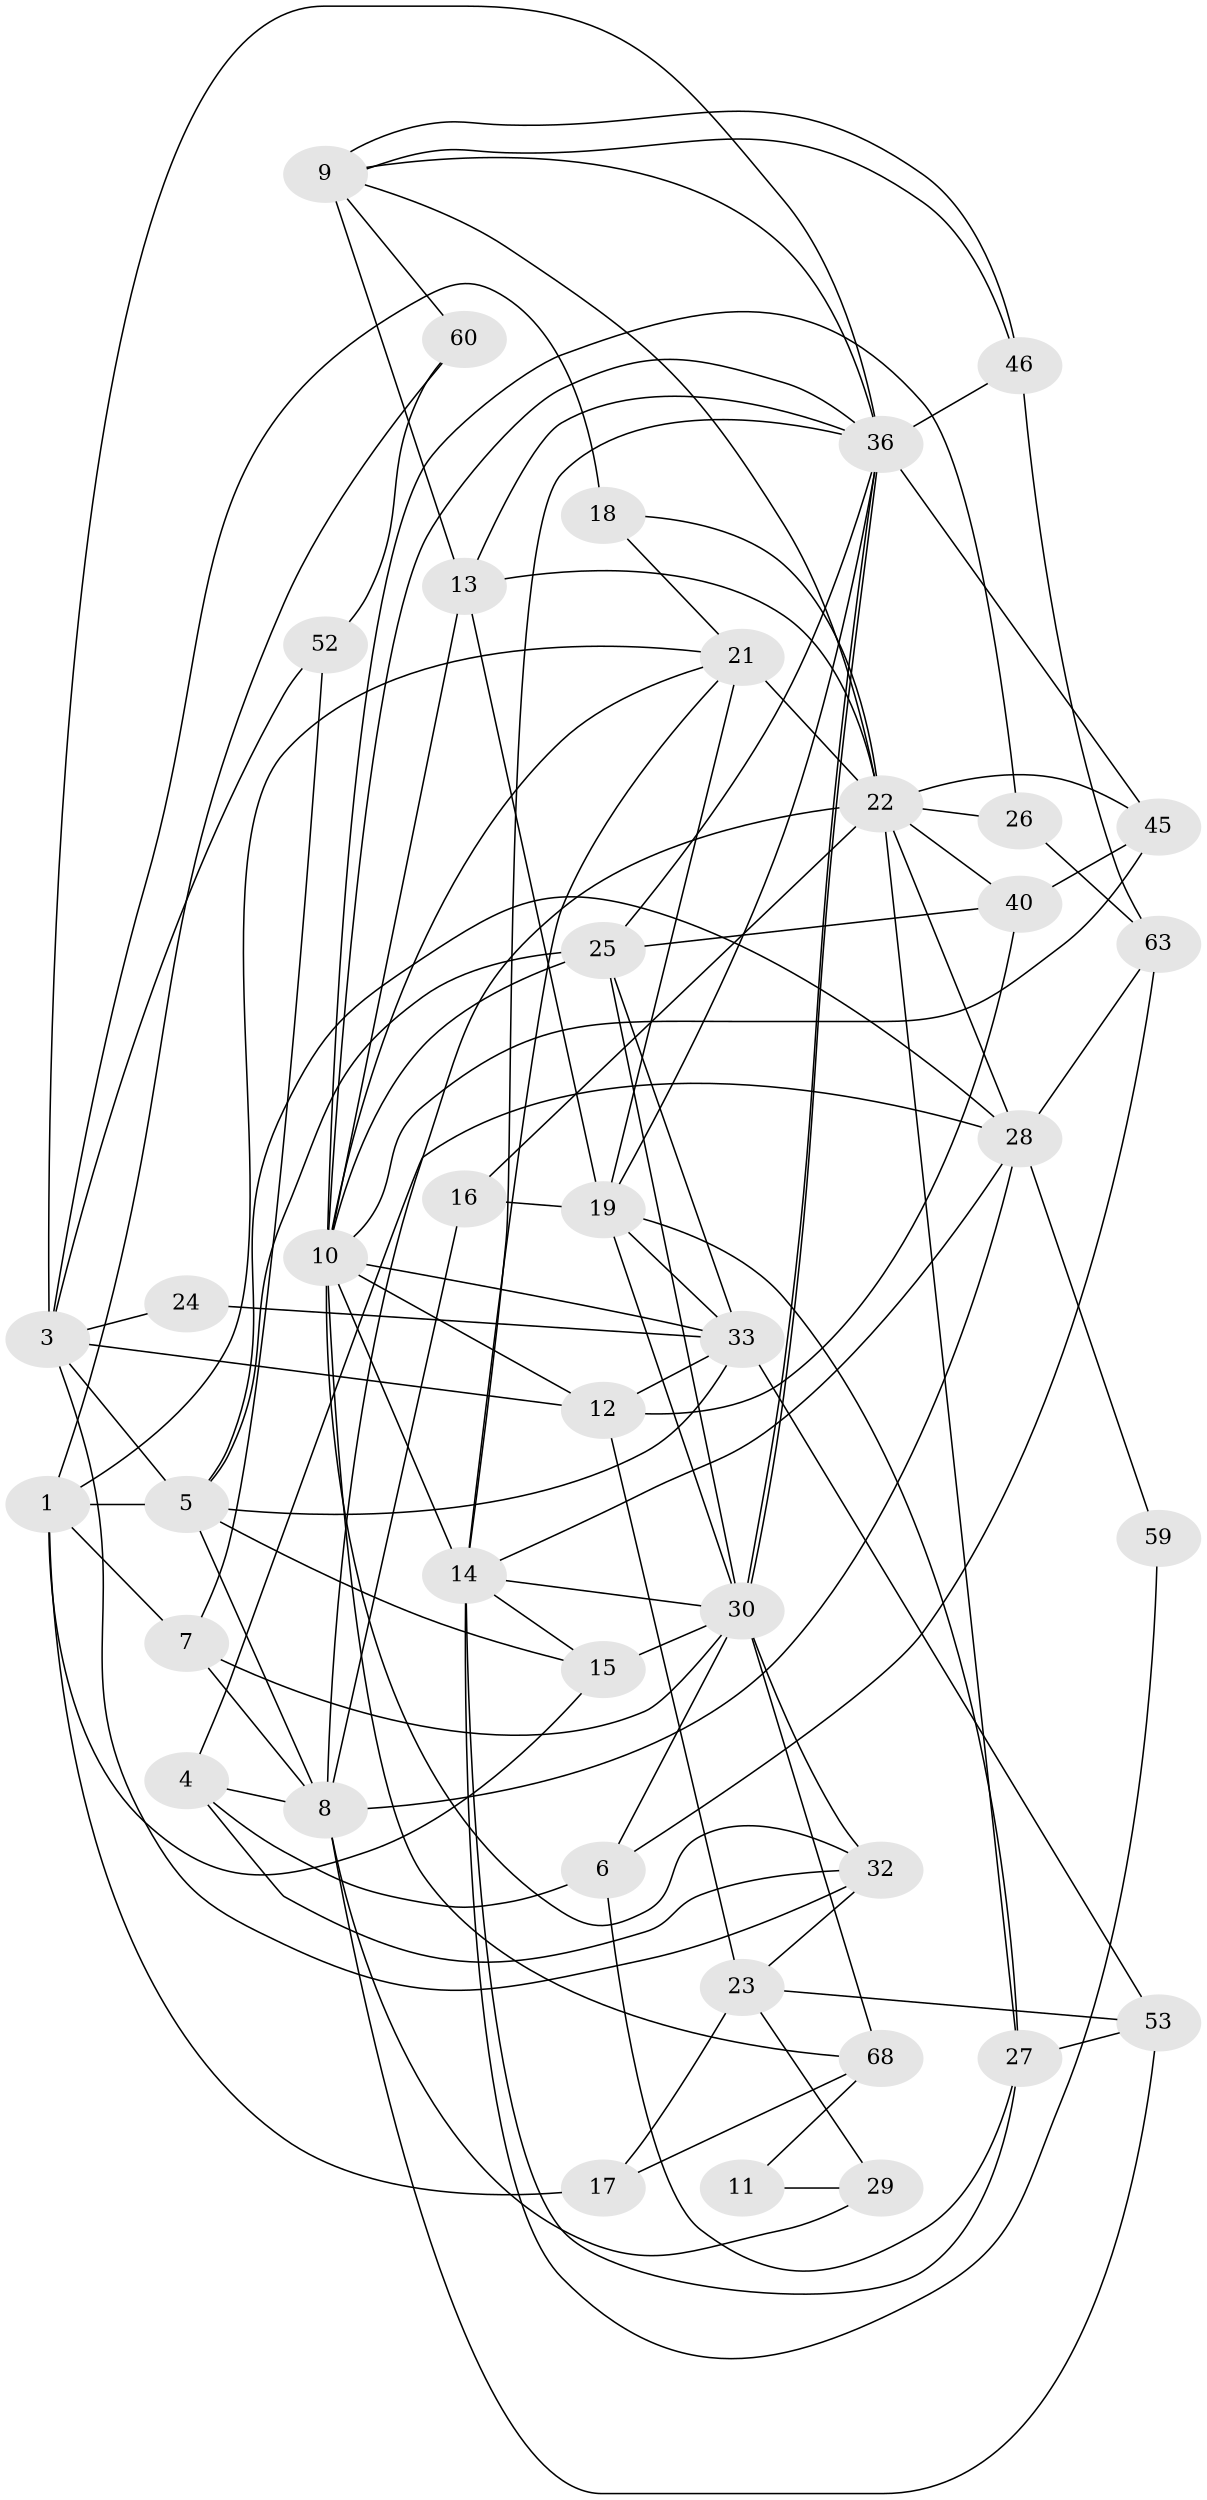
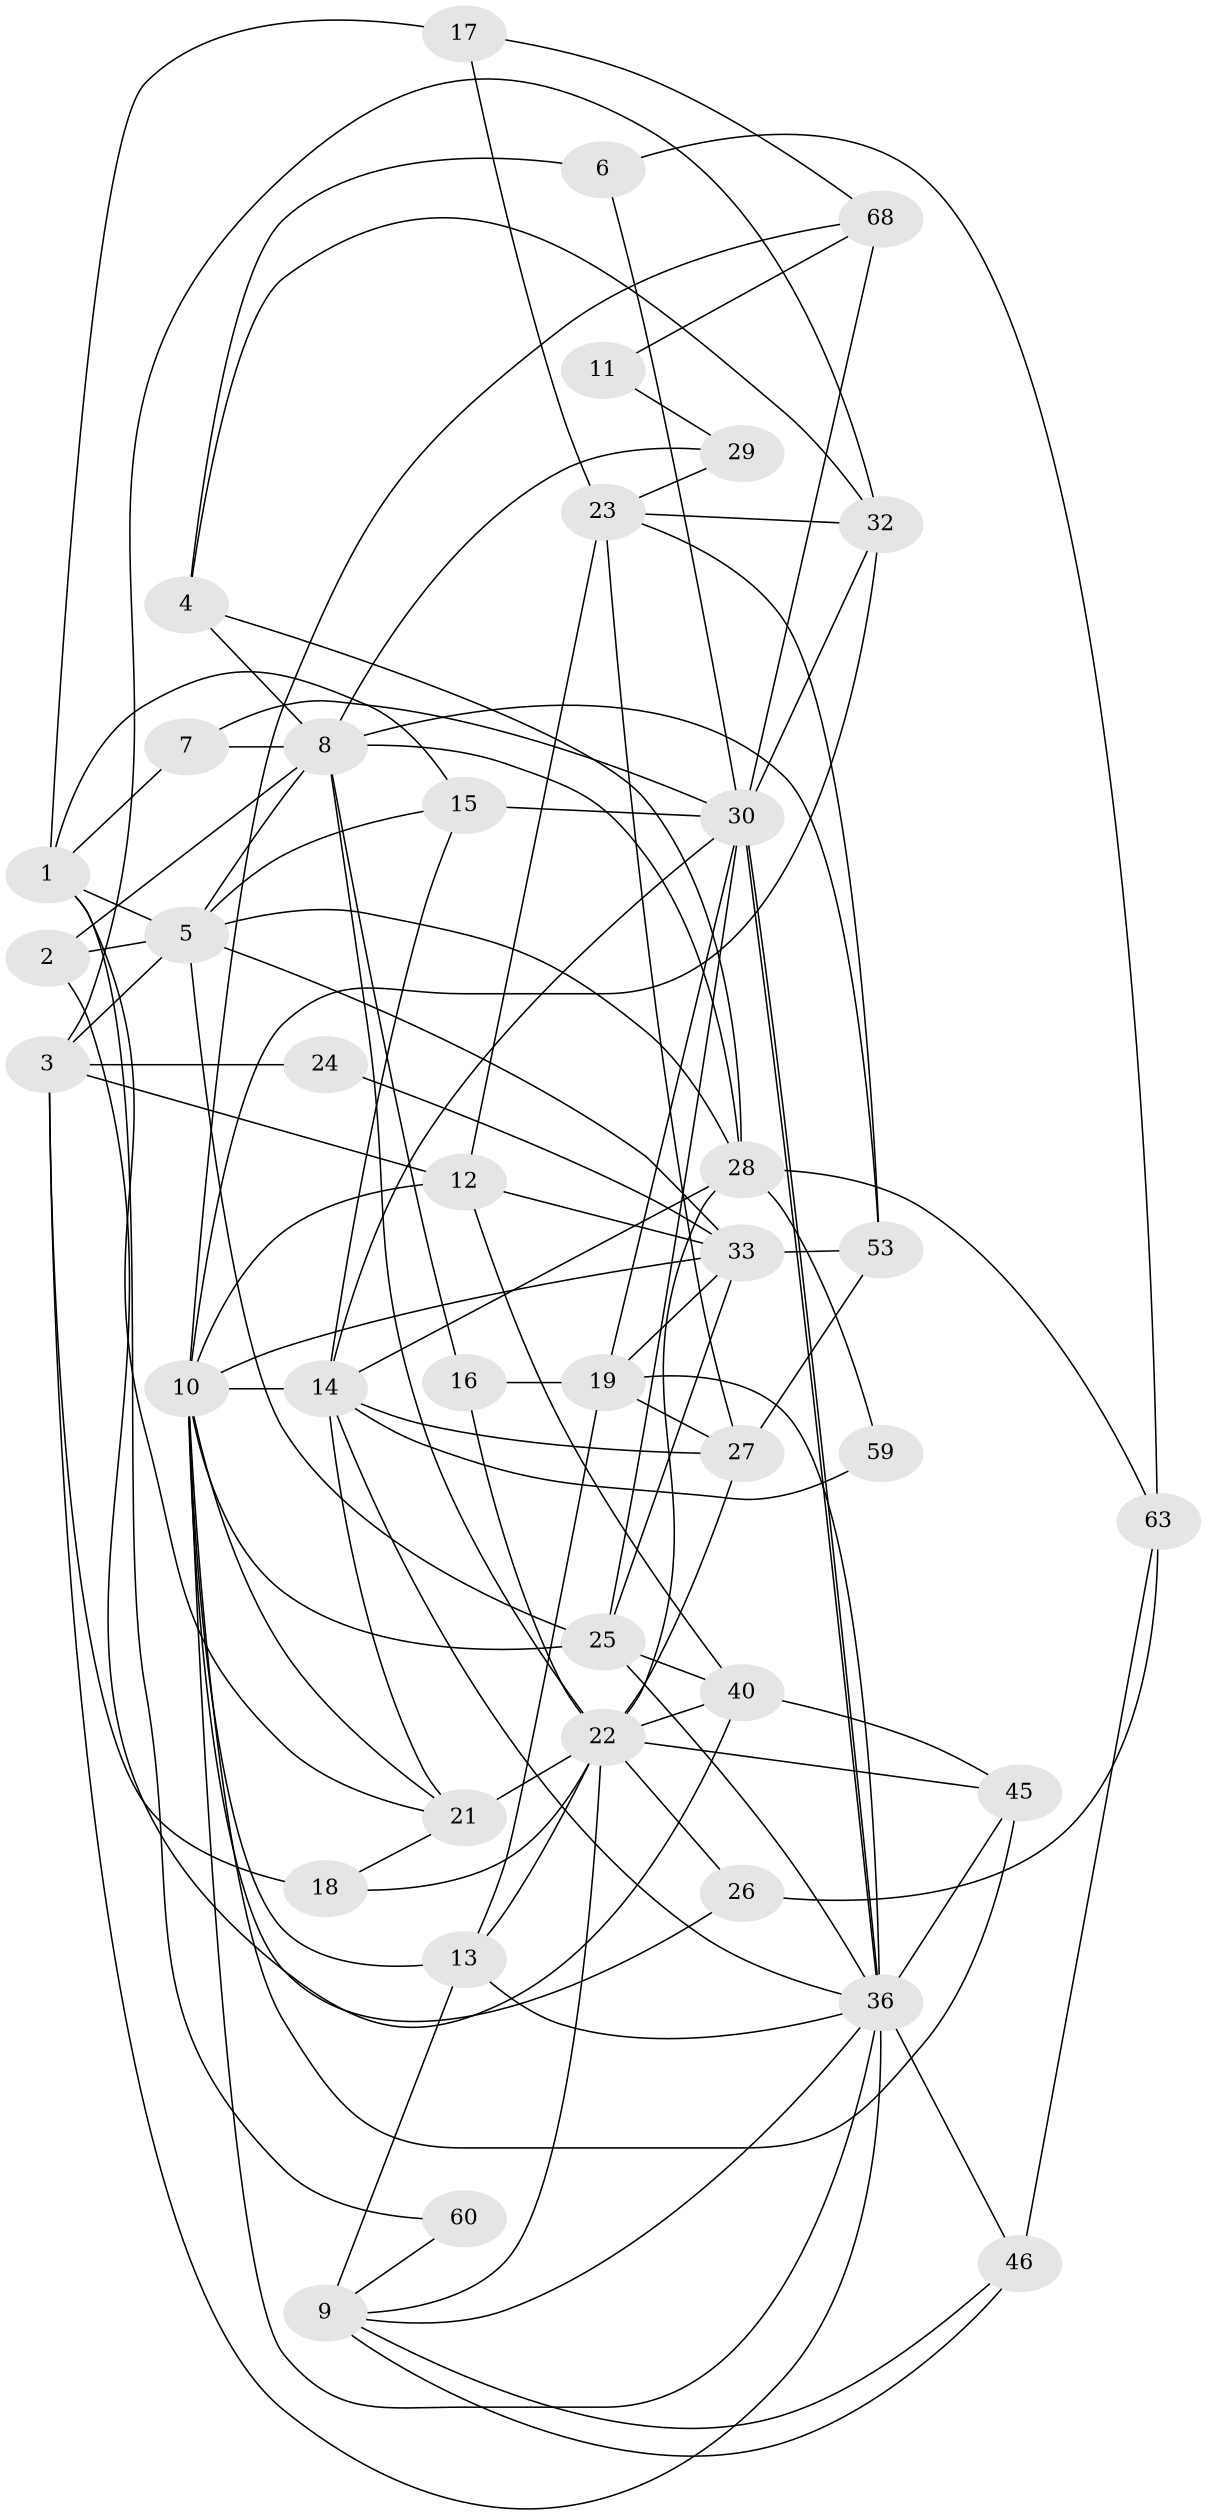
node "52": removed
node "2": added
edge "21" -- "19": removed
edge "6" -- "27": now "23" -- "27"
